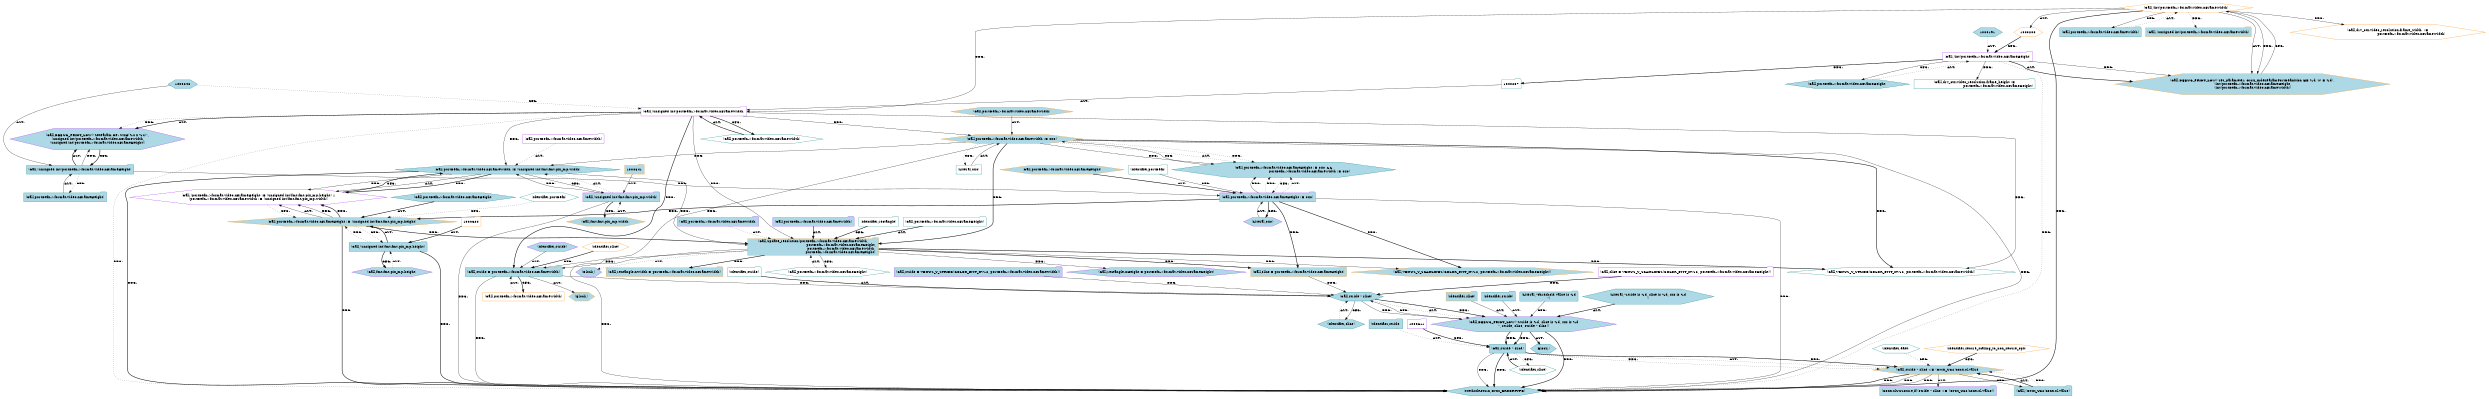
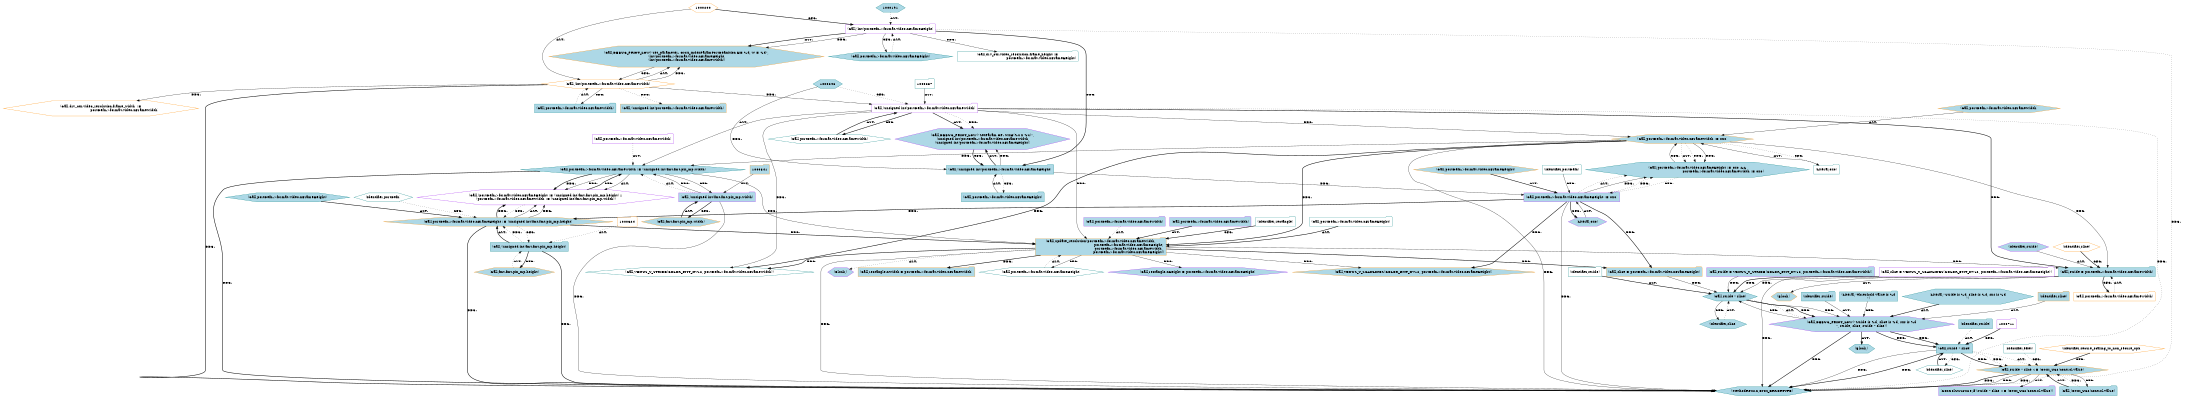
edge "(Call,(int)portDefn->format.video.nFrameWidth)" -> "1000200": reversed
edge "(Call,(int)portDefn->format.video.nFrameHeight)" -> "1000237": now "(Call,(int)portDefn->format.video.nFrameHeight)" -> "(Call,(unsigned int)portDefn->format.video.nFrameHeight)"
edge "(Call,fmt.fmt.pix_mp.width)" -> "(Call,(unsigned int)fmt.fmt.pix_mp.width)": style dotted -> bold
edge "1000324" -> "(Call,(unsigned int)fmt.fmt.pix_mp.height)": style bold -> dotted
node "(Call,fmt.fmt.pix_mp.height)": color purple -> darkorange
node "1000611": label "1000611" -> "1000711"
node "(Identifier,eRet)": shape hexagon -> folder
